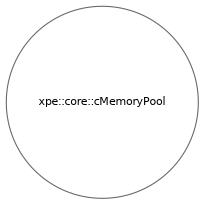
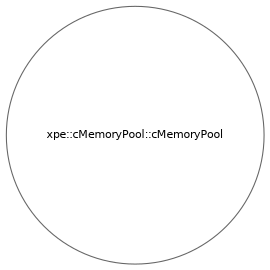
node "xpe::core::cMemoryPool": label "xpe::core::cMemoryPool" -> "xpe::cMemoryPool::cMemoryPool"
